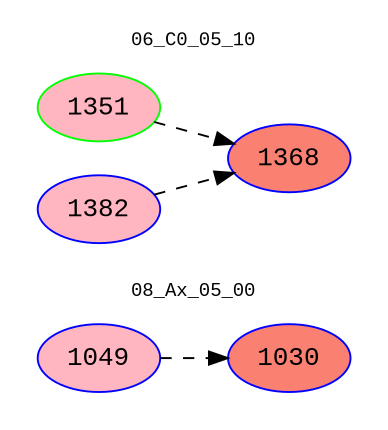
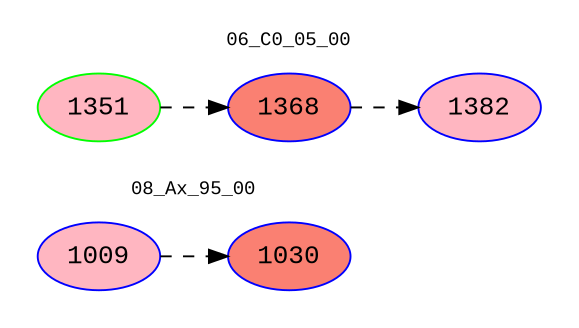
cluster "06_C0_05_10": label "06_C0_05_10" -> "06_C0_05_00"
edge "1382" -> "1368": reversed
cluster "08_Ax_05_00": label "08_Ax_05_00" -> "08_Ax_95_00"
node "1049": label "1049" -> "1009"
